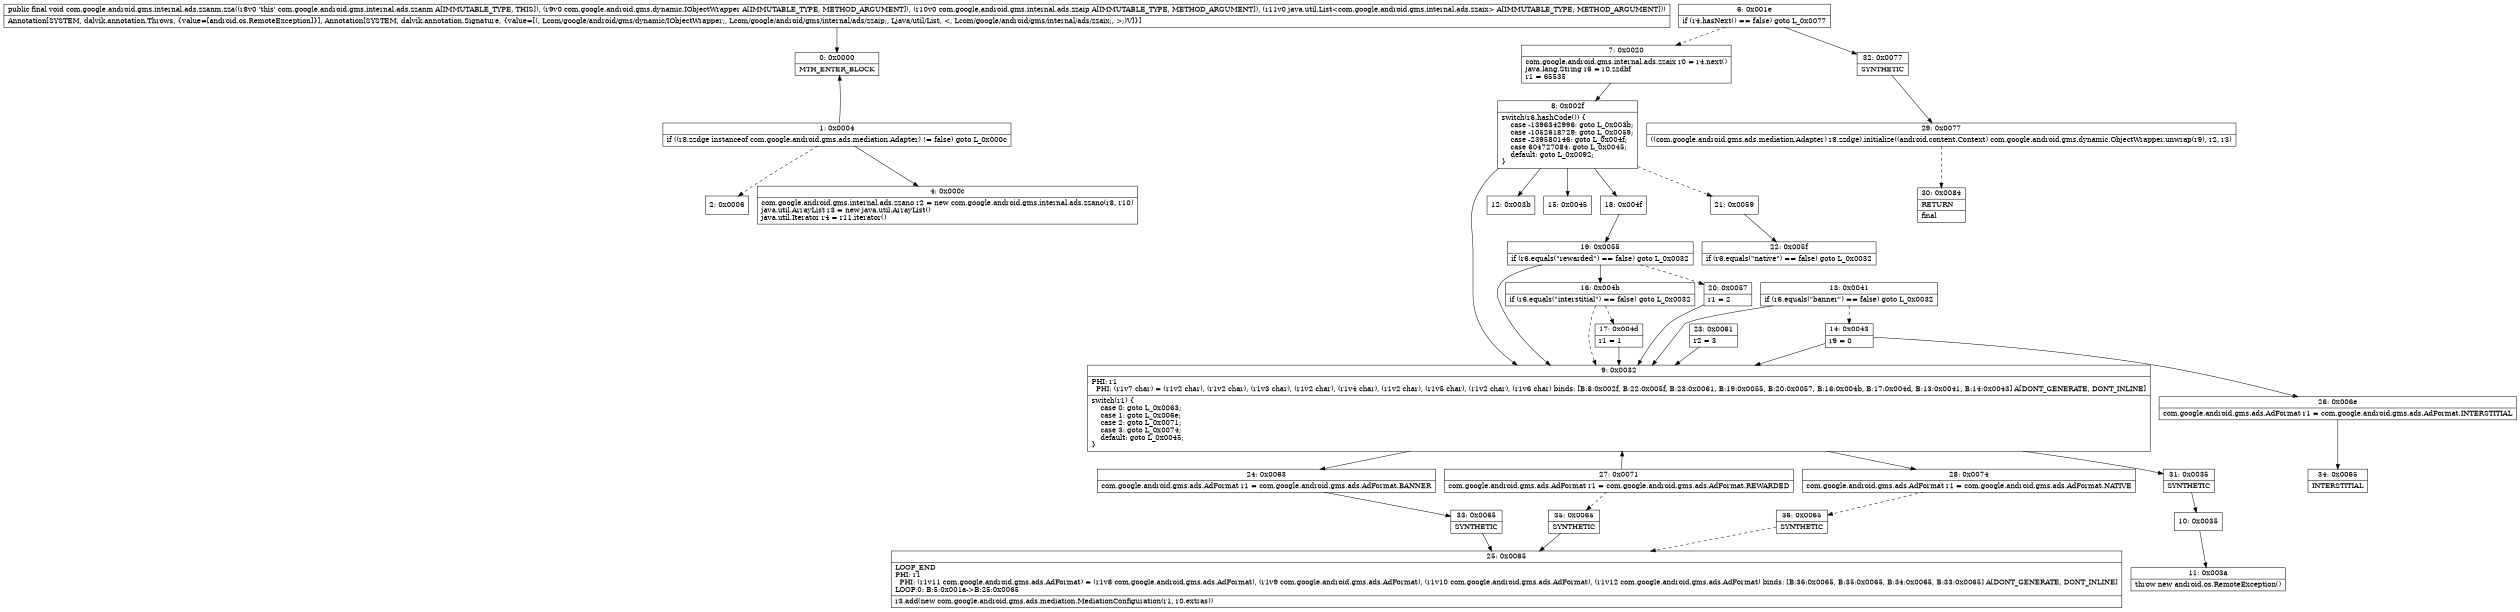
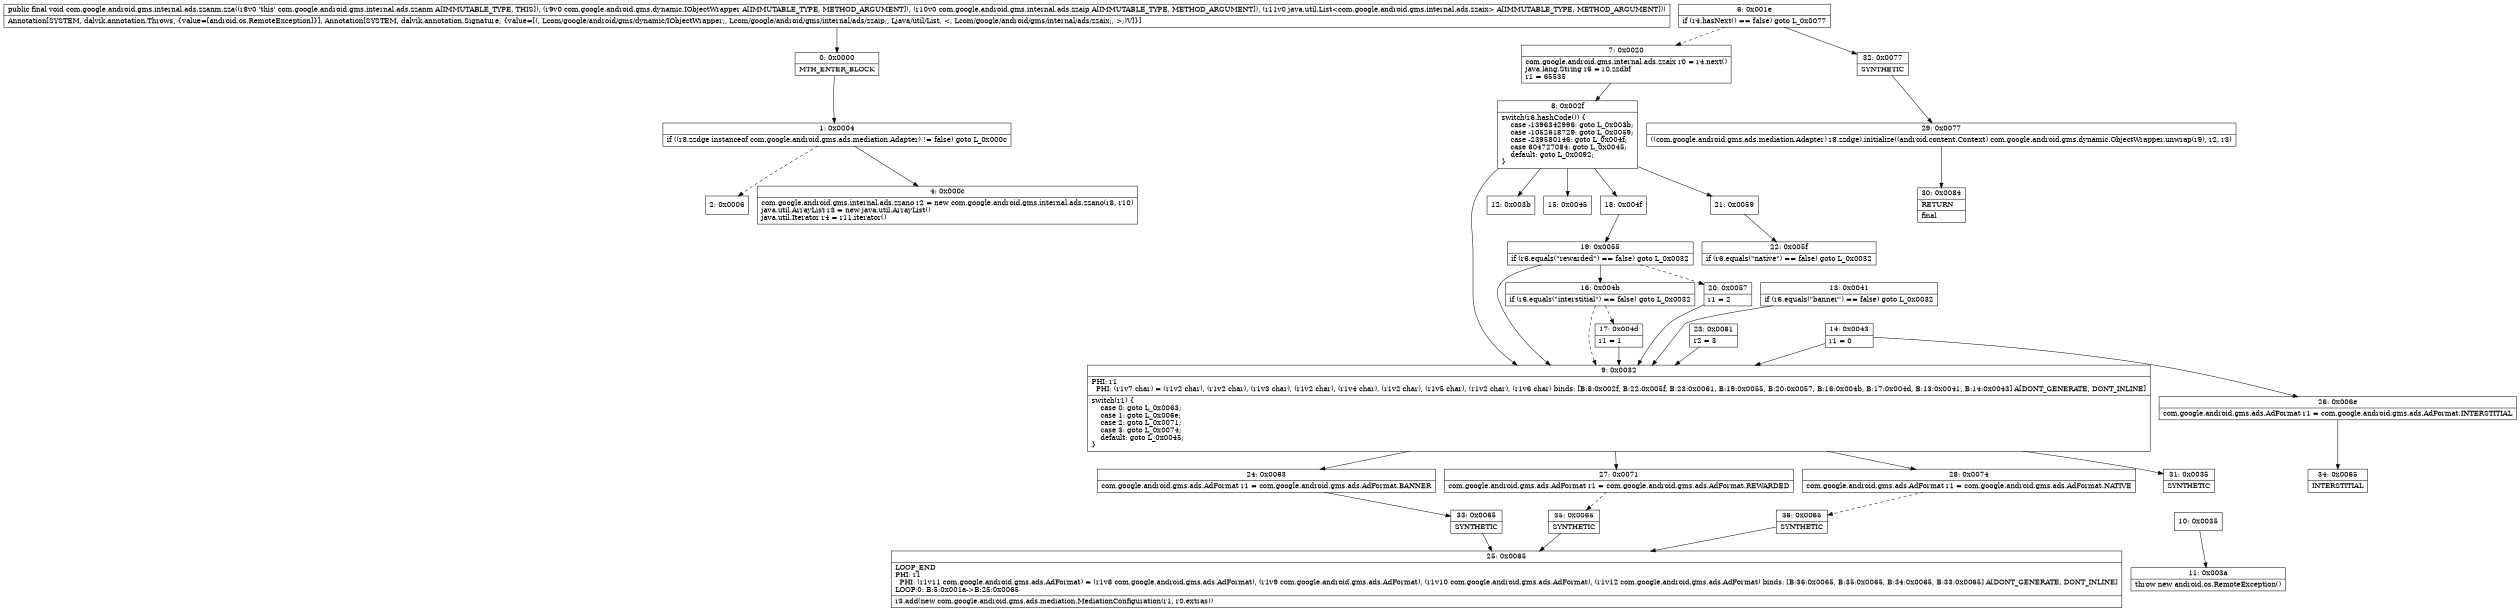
edge "1: 0x0004" -> "0: 0x0000": reversed
edge "29: 0x0077" -> "30: 0x0084": style dashed -> solid
edge "8: 0x002f" -> "21: 0x0059": style dashed -> solid
edge "13: 0x0041" -> "14: 0x0043": removed
node "14: 0x0043": text "r9 = 0" -> "r1 = 0"
edge "27: 0x0071" -> "9: 0x0032": reversed
edge "31: 0x0035" -> "10: 0x0035": removed
edge "36: 0x0065" -> "25: 0x0065": style dashed -> solid
